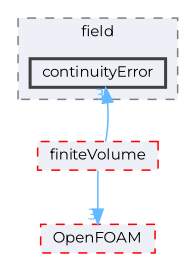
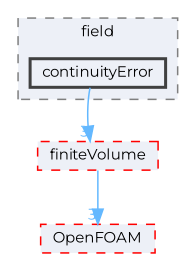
edge "finiteVolume" -> "continuityError": reversed
